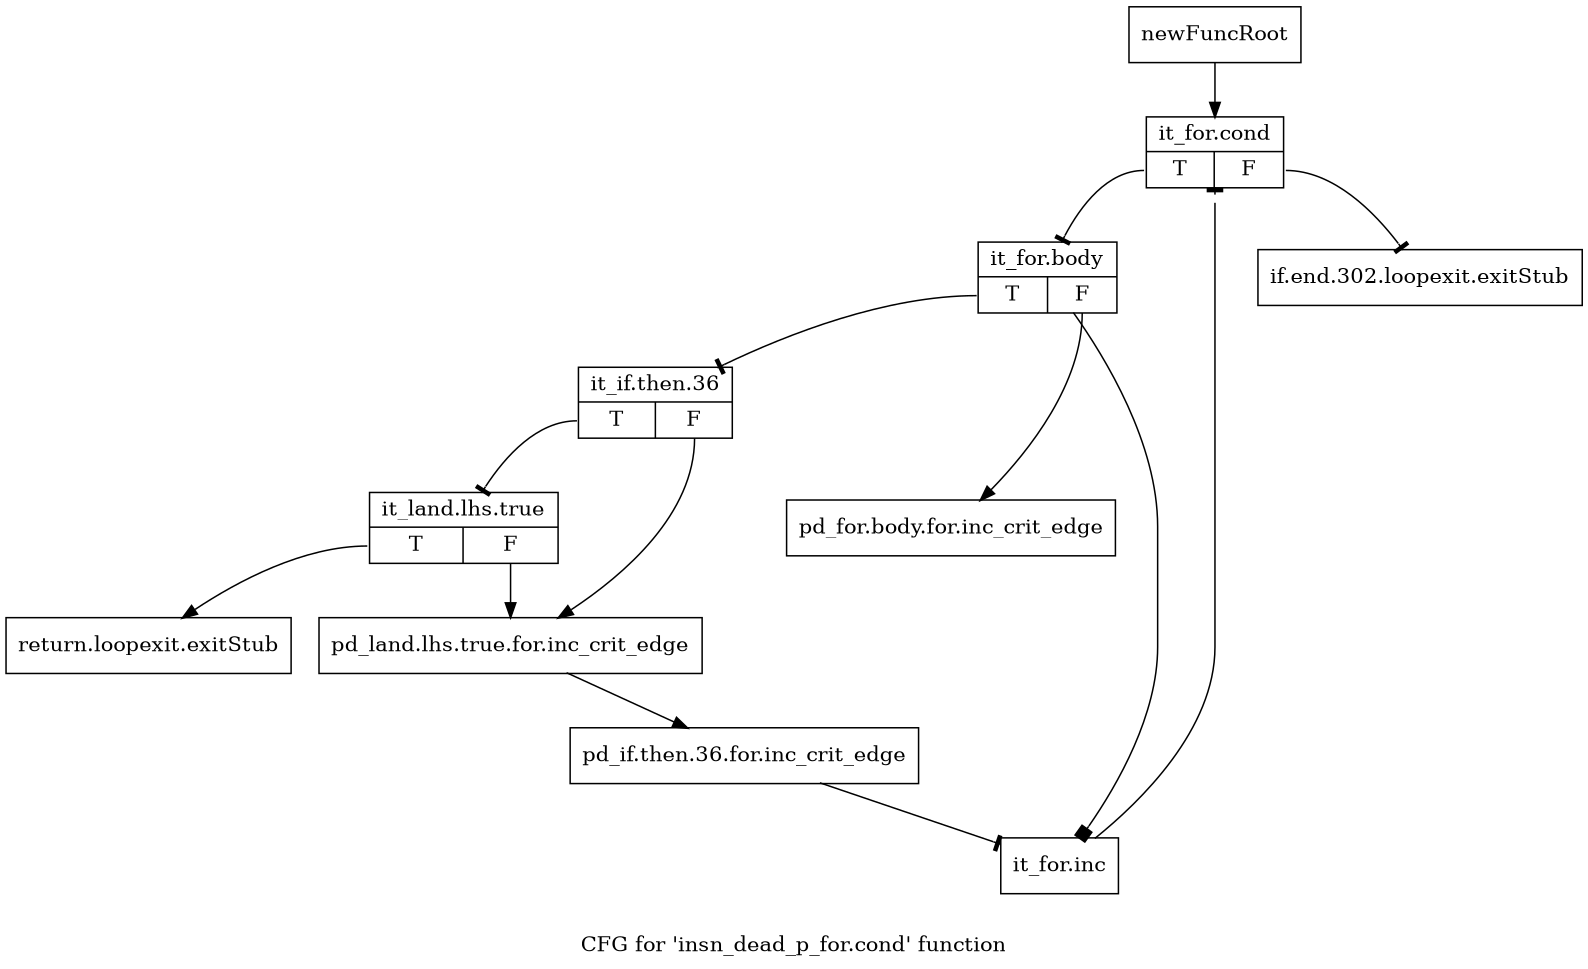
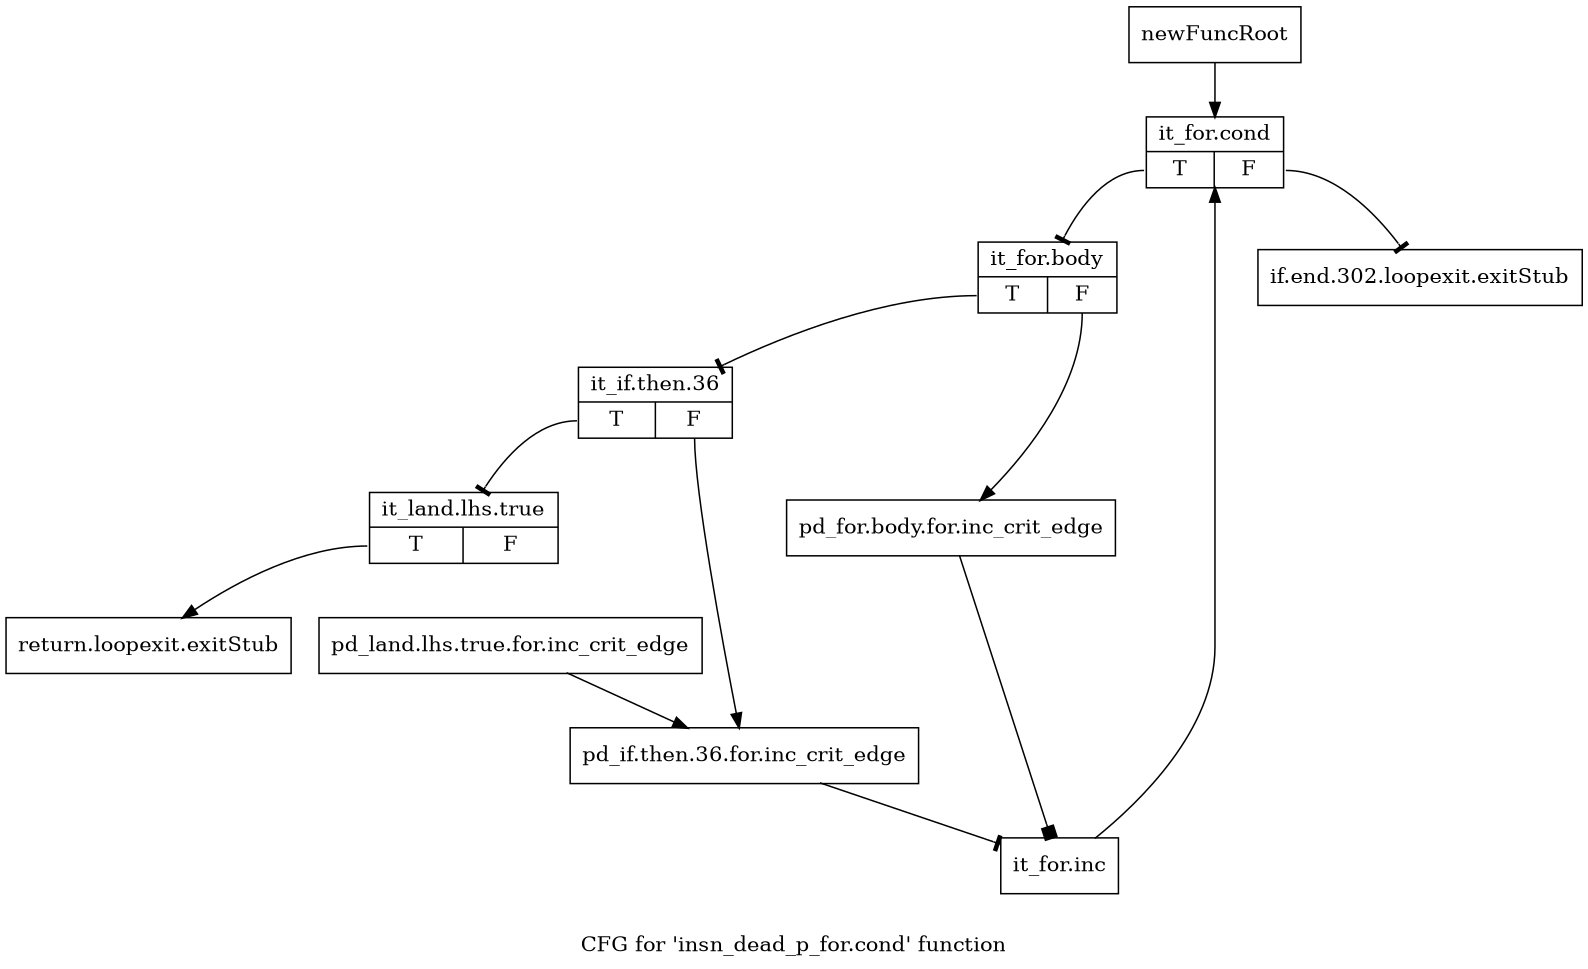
edge "it_if.then.36" -> "pd_land.lhs.true.for.inc_crit_edge": now "it_if.then.36" -> "pd_if.then.36.for.inc_crit_edge"
edge "it_for.inc" -> "it_for.cond": arrowhead tee -> normal
edge "it_for.body" -> "it_for.inc": now "pd_for.body.for.inc_crit_edge" -> "it_for.inc"
edge "it_land.lhs.true" -> "pd_land.lhs.true.for.inc_crit_edge": removed
